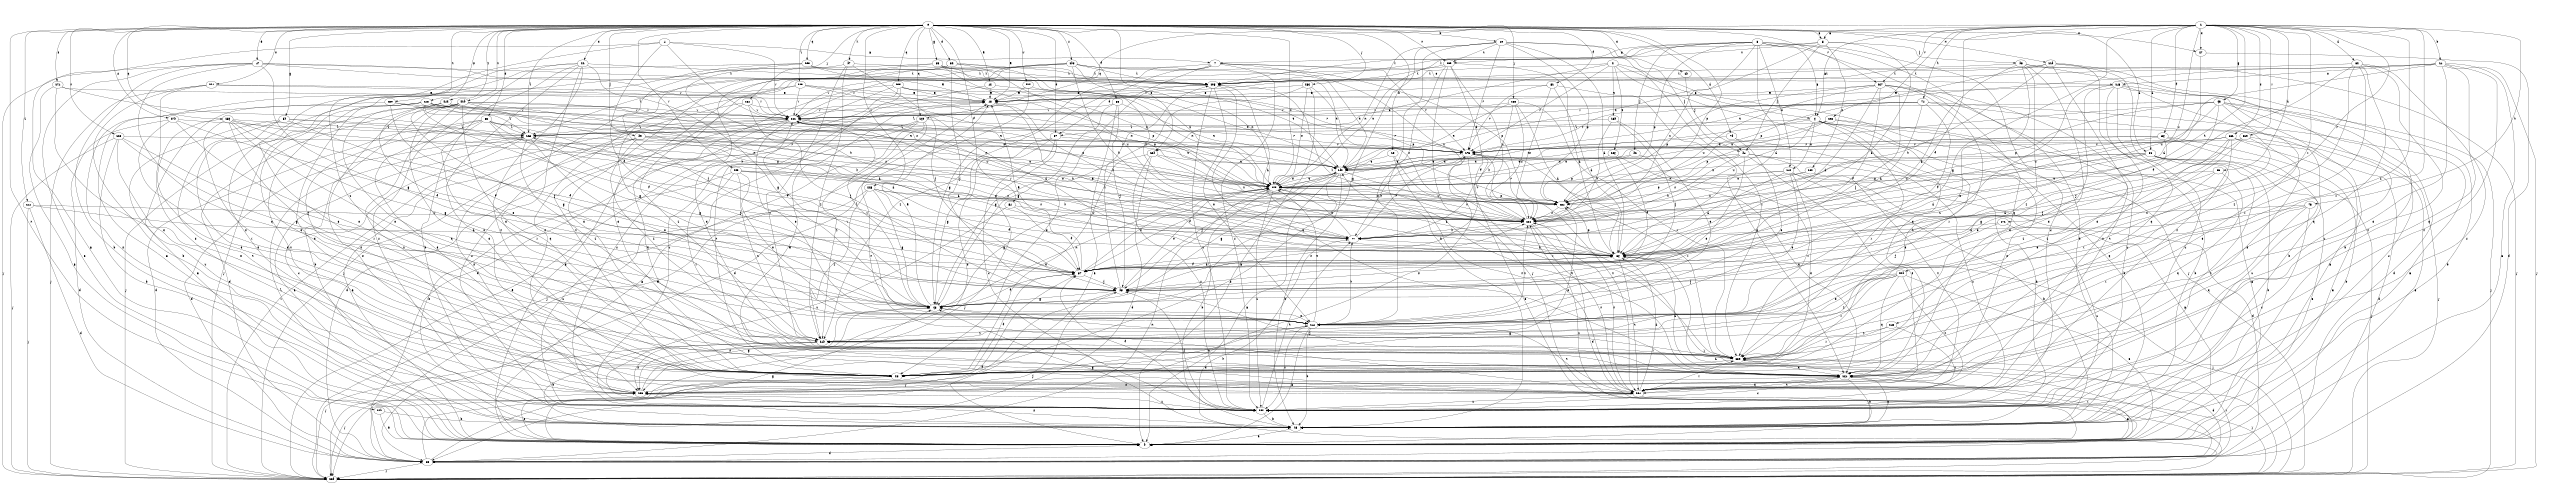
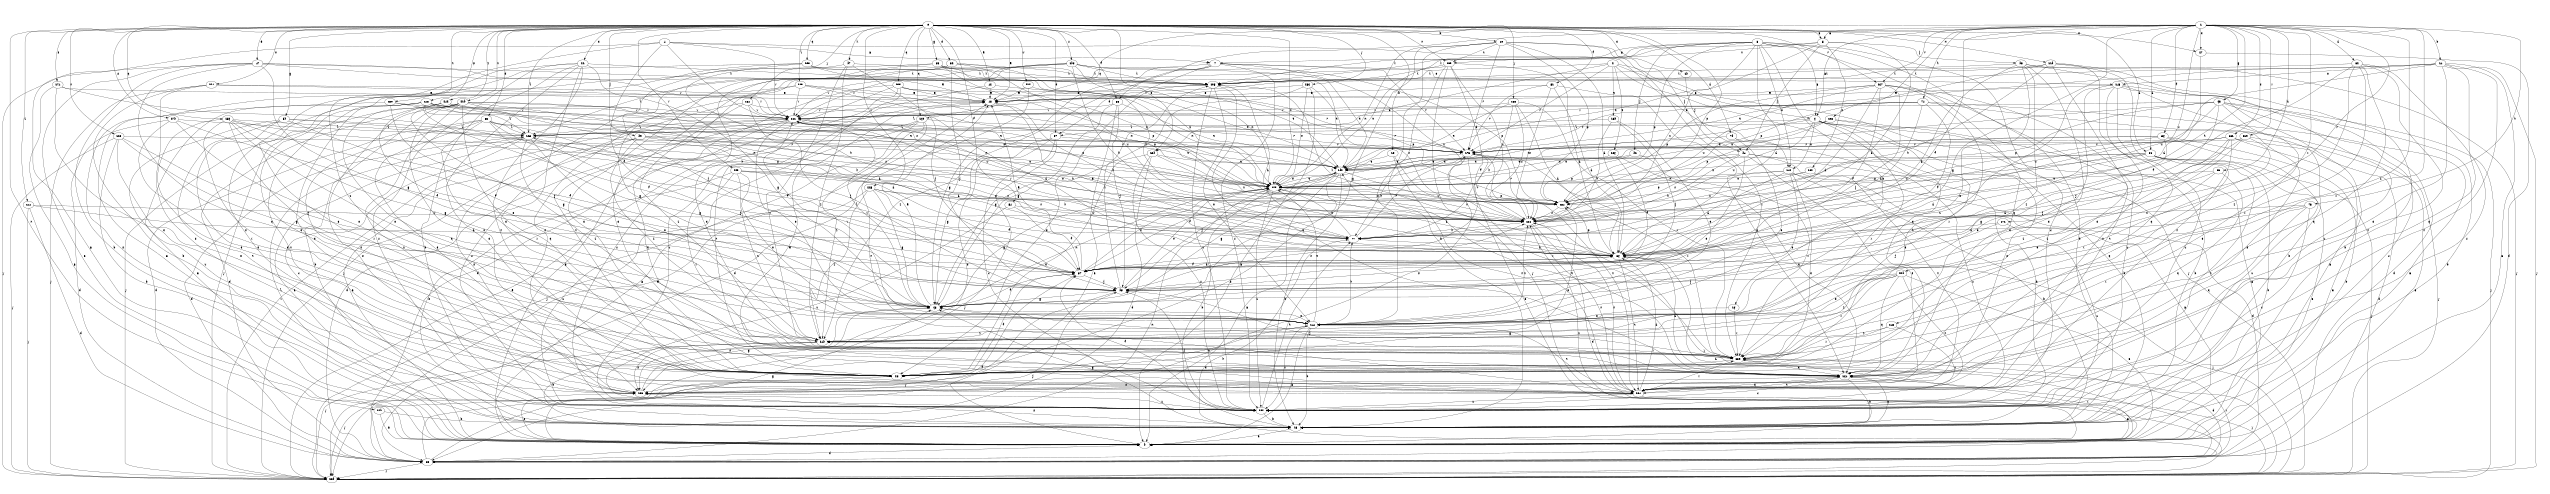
edge "1" -> "55": added, label "f"
edge "4" -> "142": added, label "o"
node "16": added
